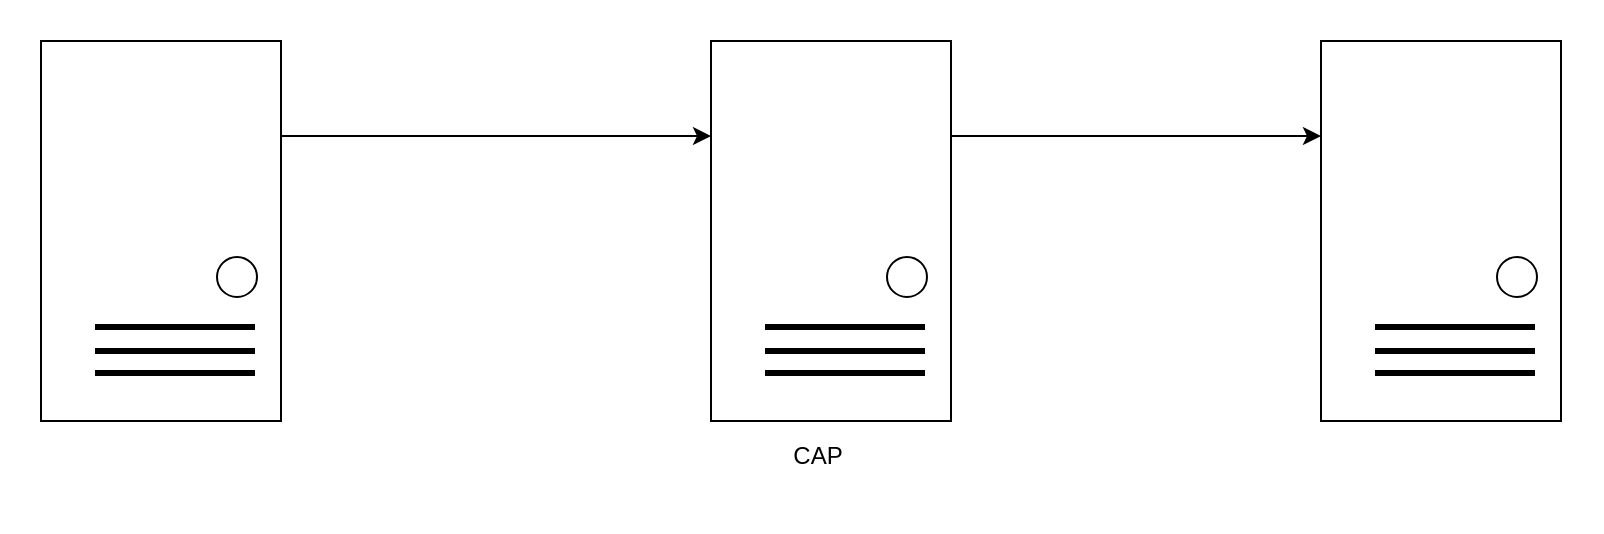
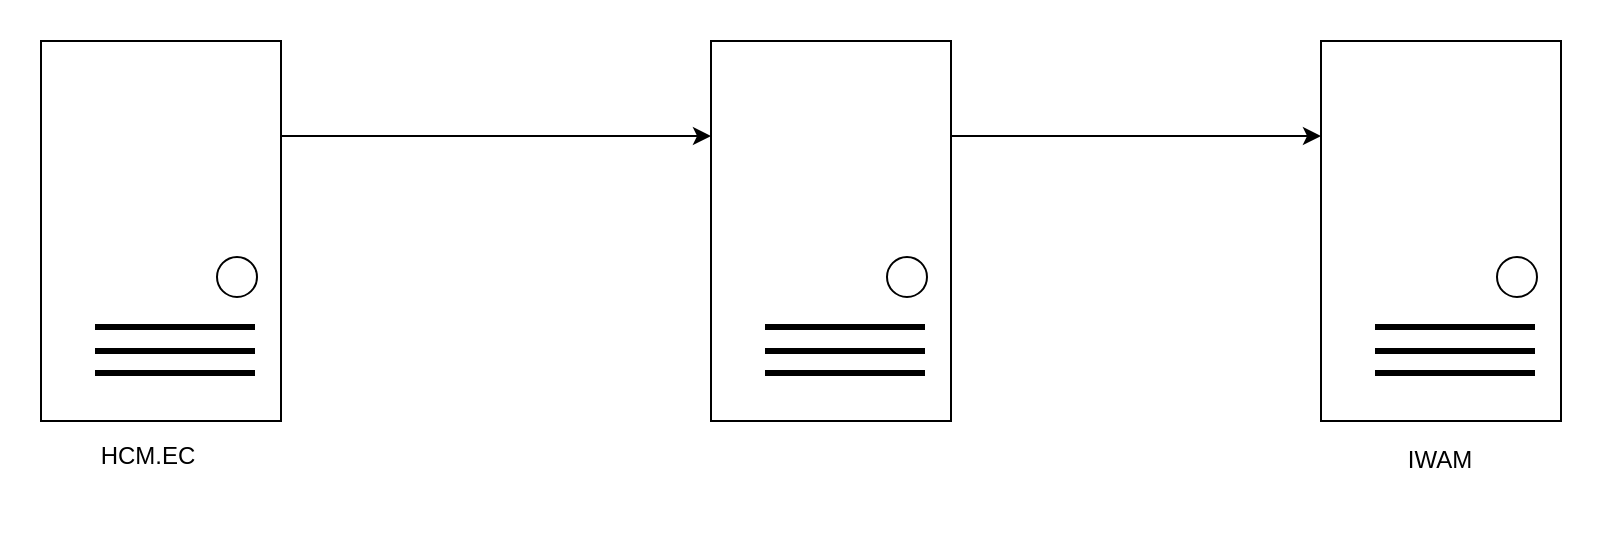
node "HCM.EC": added
node "CAP": removed
node "IWAM": added
